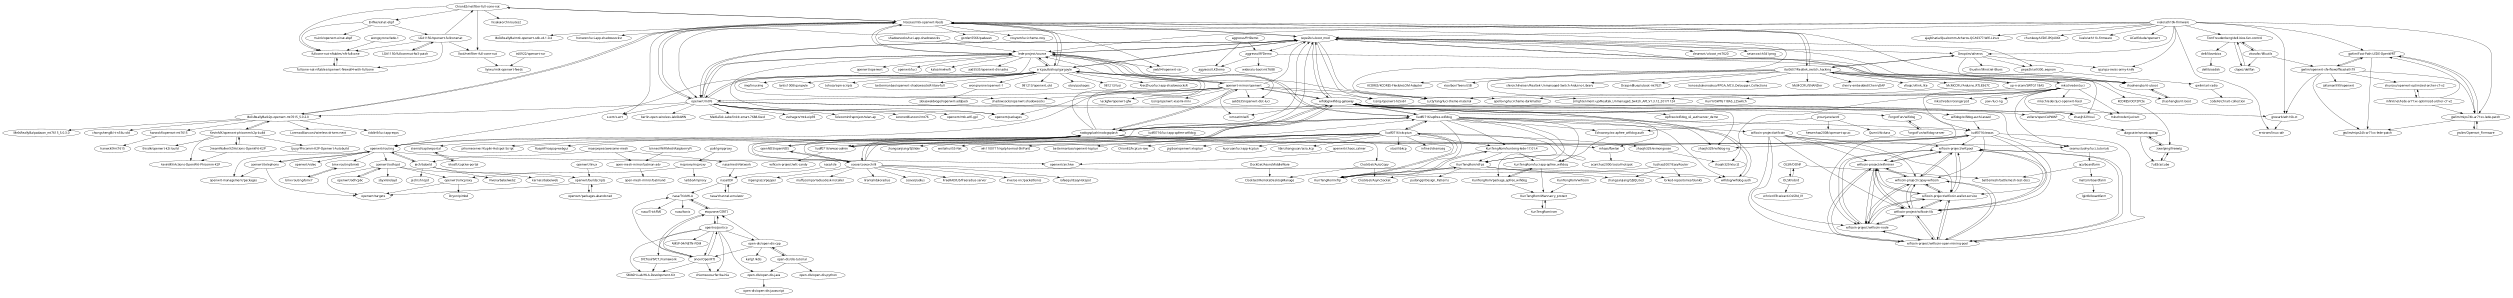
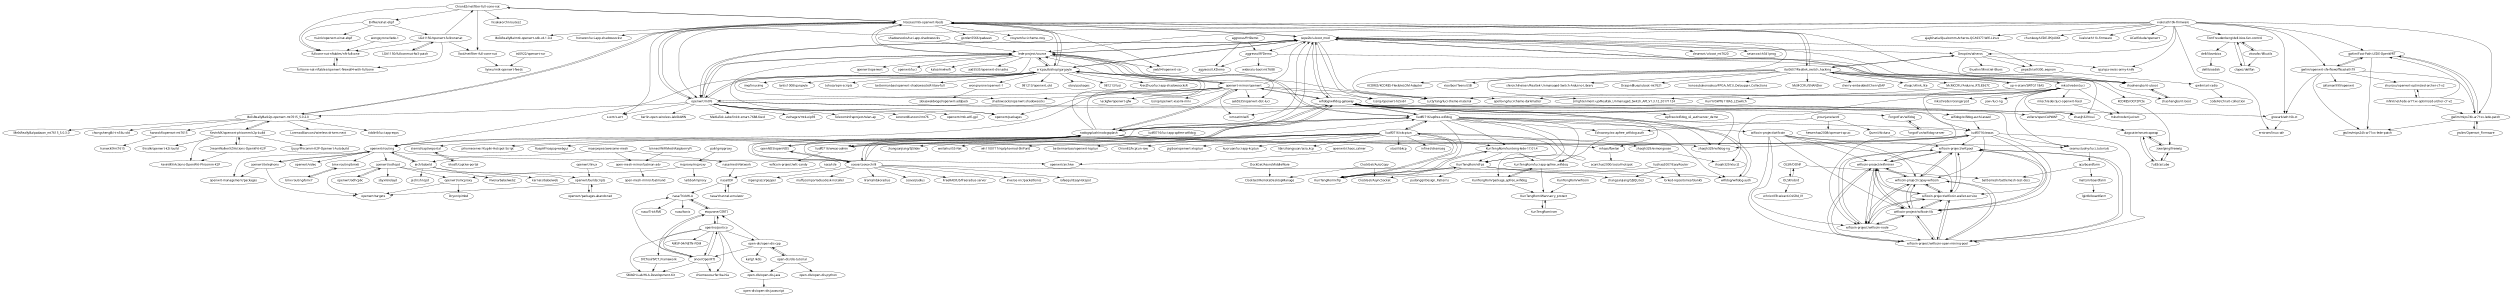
edge "vitorafsr/i8kutils" -> "gwlim/openwrt-sfe-flowoffload-ath79": now "kvalo/ath10k-firmware" -> "gwlim/openwrt-sfe-flowoffload-ath79"
edge "nodogsplash/nodogsplash" -> "ClockGet/AutoCopy": now "nodogsplash/nodogsplash" -> "zhaojh329/wifidog-ng"
edge "7u83/actube" -> "alagoutte/smartcapwap": added
edge "wificoin-project/wificoin-open-mining-pool" -> "wificoin-project/wificoin-node": removed
